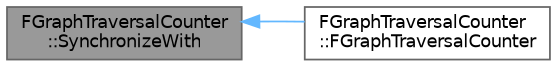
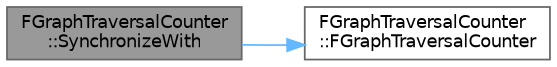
edge "FGraphTraversalCounter ::FGraphTraversalCounter" -> "FGraphTraversalCounter ::SynchronizeWith": reversed
